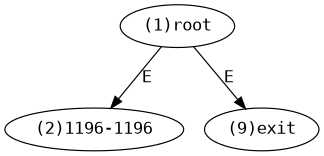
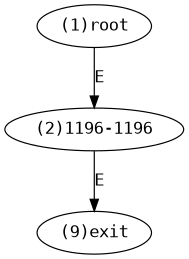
edge "(1)root" -> "(9)exit": now "(2)1196-1196" -> "(9)exit"
